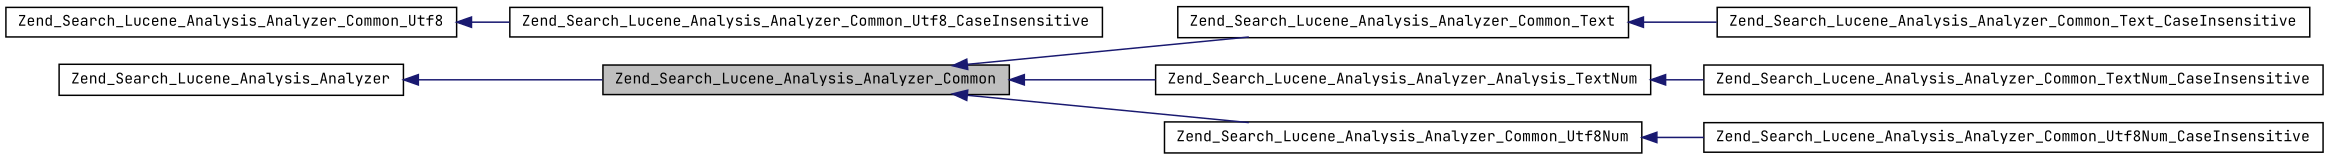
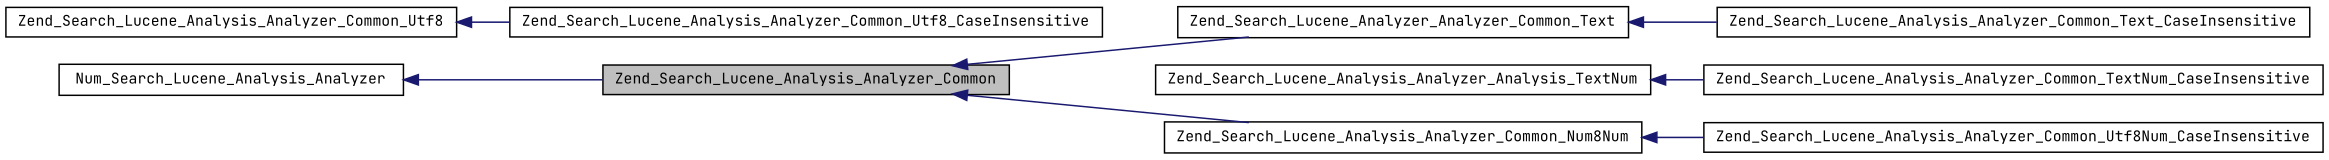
node "Zend_Search_Lucene_Analysis_Analyzer_Common_Text": label "Zend_Search_Lucene_Analysis_Analyzer_Common_Text" -> "Zend_Search_Lucene_Analyzer_Analyzer_Common_Text"
node "Zend_Search_Lucene_Analysis_Analyzer": label "Zend_Search_Lucene_Analysis_Analyzer" -> "Num_Search_Lucene_Analysis_Analyzer"
edge "Zend_Search_Lucene_Analysis_Analyzer_Analysis_TextNum" -> "Zend_Search_Lucene_Analysis_Analyzer_Common": removed
node "Zend_Search_Lucene_Analysis_Analyzer_Common_Utf8Num": label "Zend_Search_Lucene_Analysis_Analyzer_Common_Utf8Num" -> "Zend_Search_Lucene_Analysis_Analyzer_Common_Num8Num"
